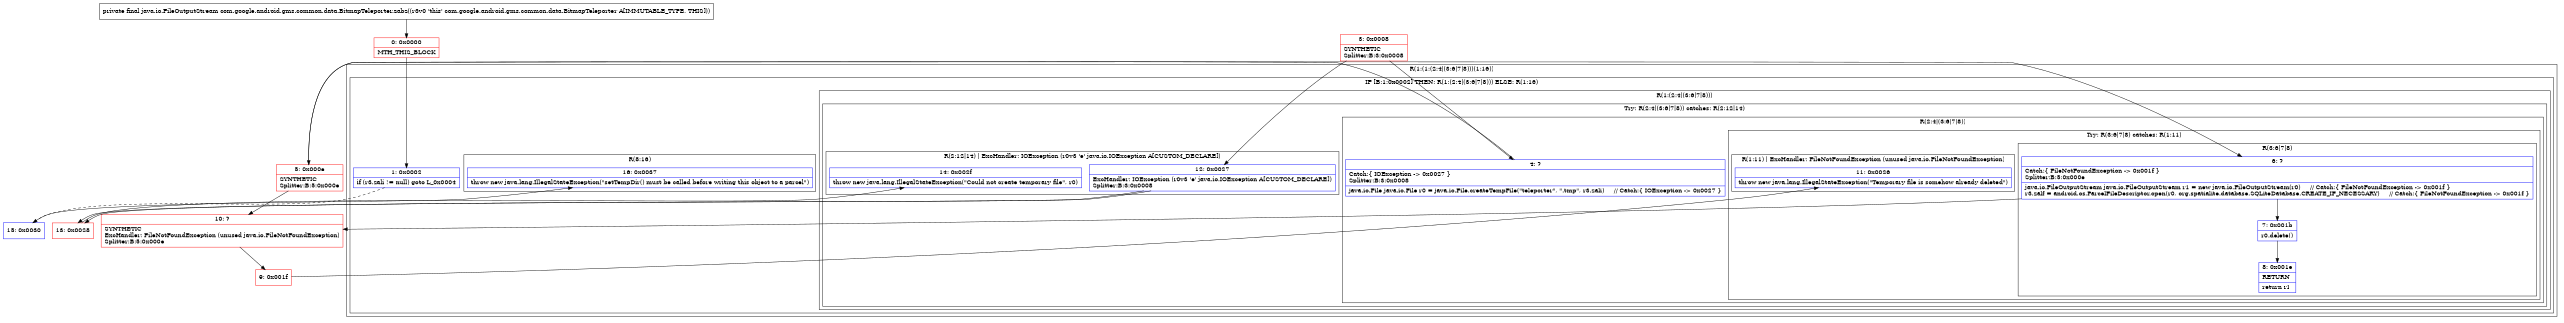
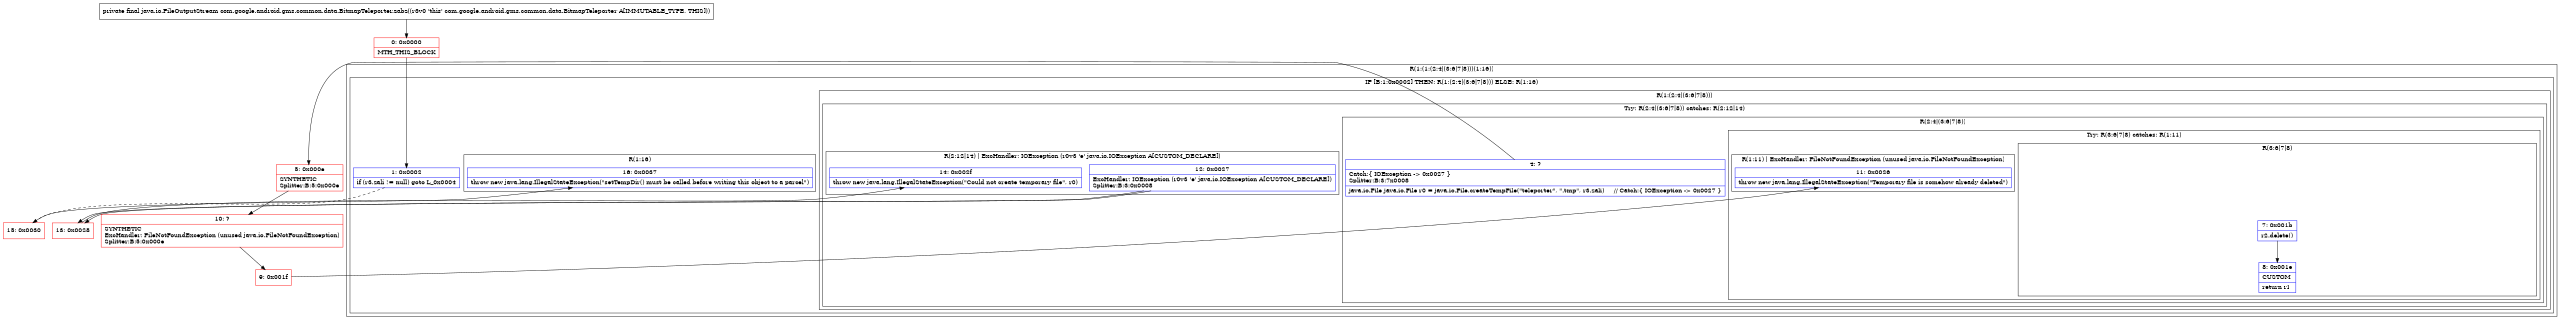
node "3: 0x0008": removed
cluster "R(8:16)": label "R(8:16)" -> "R(1:16)"
node "6: ?": removed
node "4: ?": text "Splitter:B:3:0x0008" -> "Splitter:B:3:7x0008"
node "15: 0x0030": color blue -> red
node "7: 0x001b": text "r0.delete()" -> "r2.delete()"
node "8: 0x001e": text "RETURN" -> "CUSTOM"
